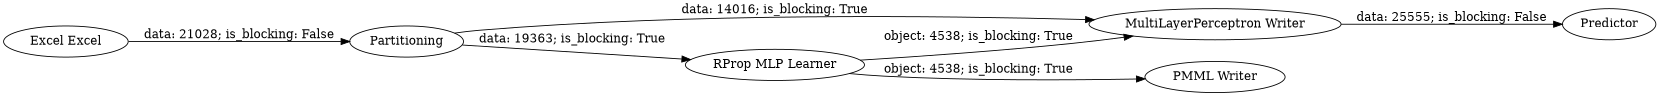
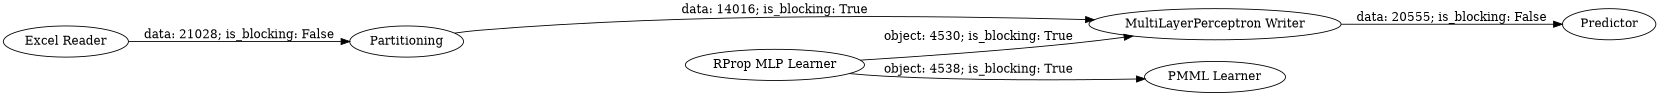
edge "MultiLayerPerceptron Writer" -> "Predictor": label "data: 25555; is_blocking: False" -> "data: 20555; is_blocking: False"
edge "RProp MLP Learner" -> "MultiLayerPerceptron Writer": label "object: 4538; is_blocking: True" -> "object: 4530; is_blocking: True"
node "Excel Excel": label "Excel Excel" -> "Excel Reader"
edge "Partitioning" -> "RProp MLP Learner": removed, label "data: 19363; is_blocking: True"
node "PMML Writer": label "PMML Writer" -> "PMML Learner"
